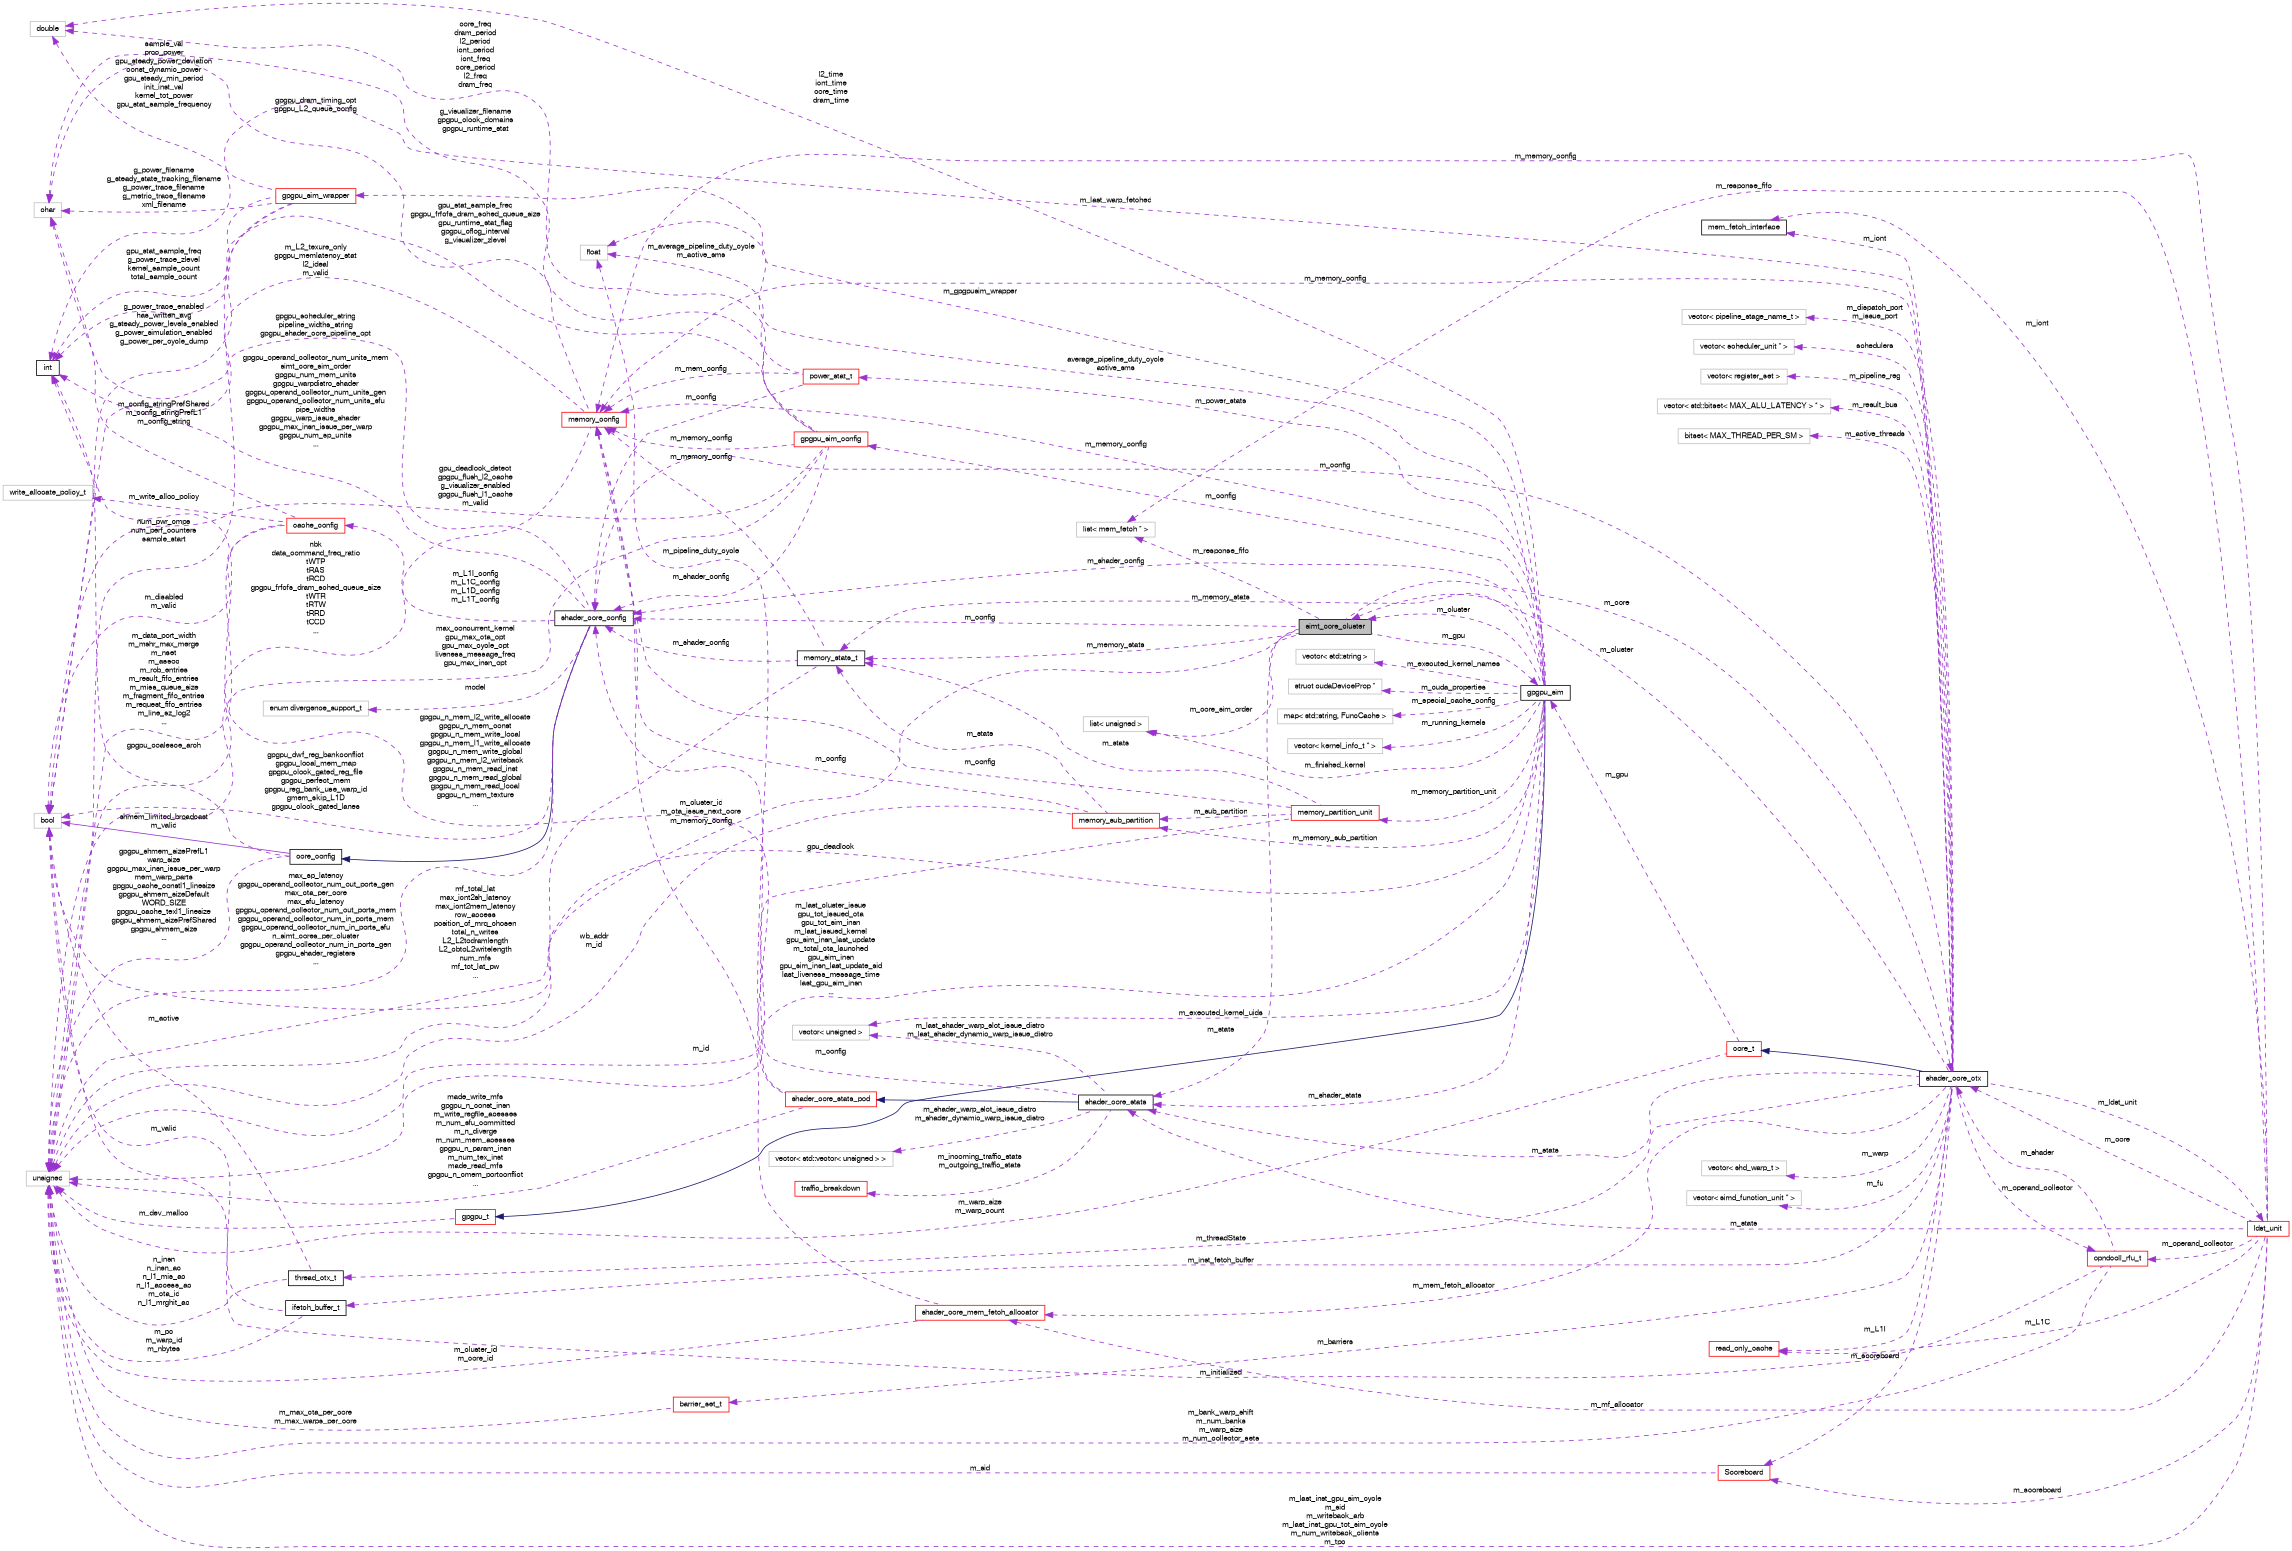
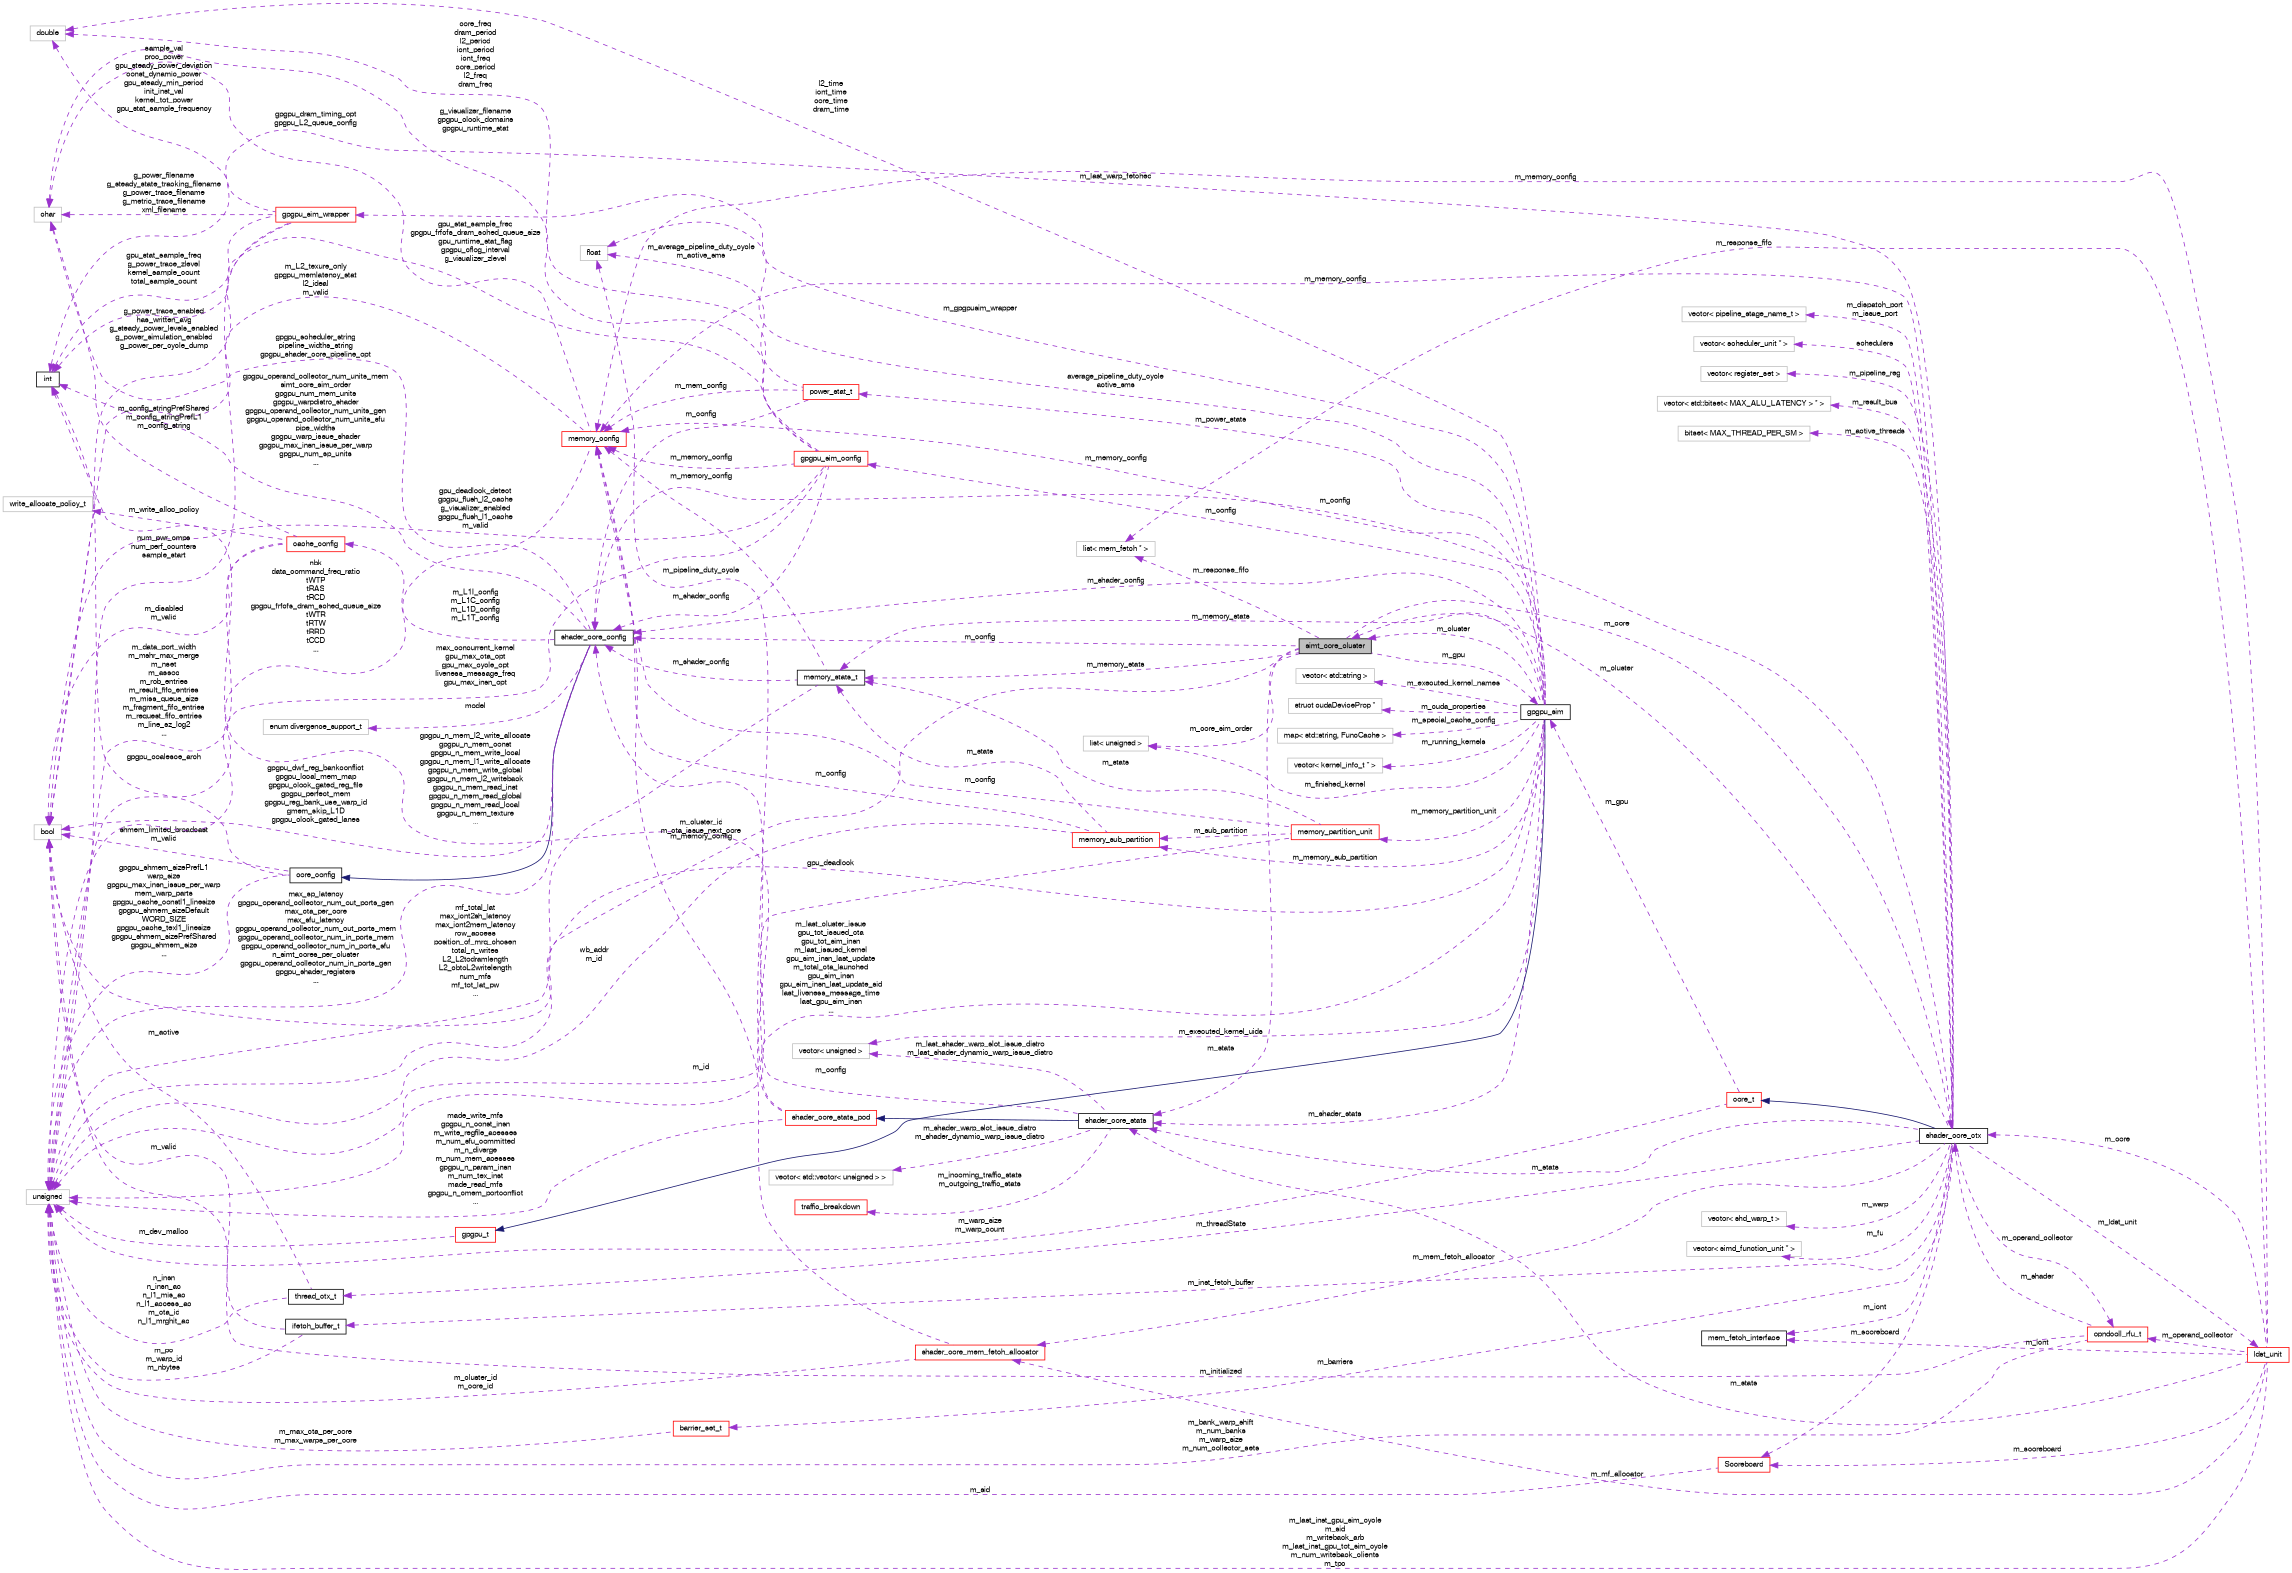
edge "core_config" -> "bool": style solid -> dashed
node "read_only_cache": removed
